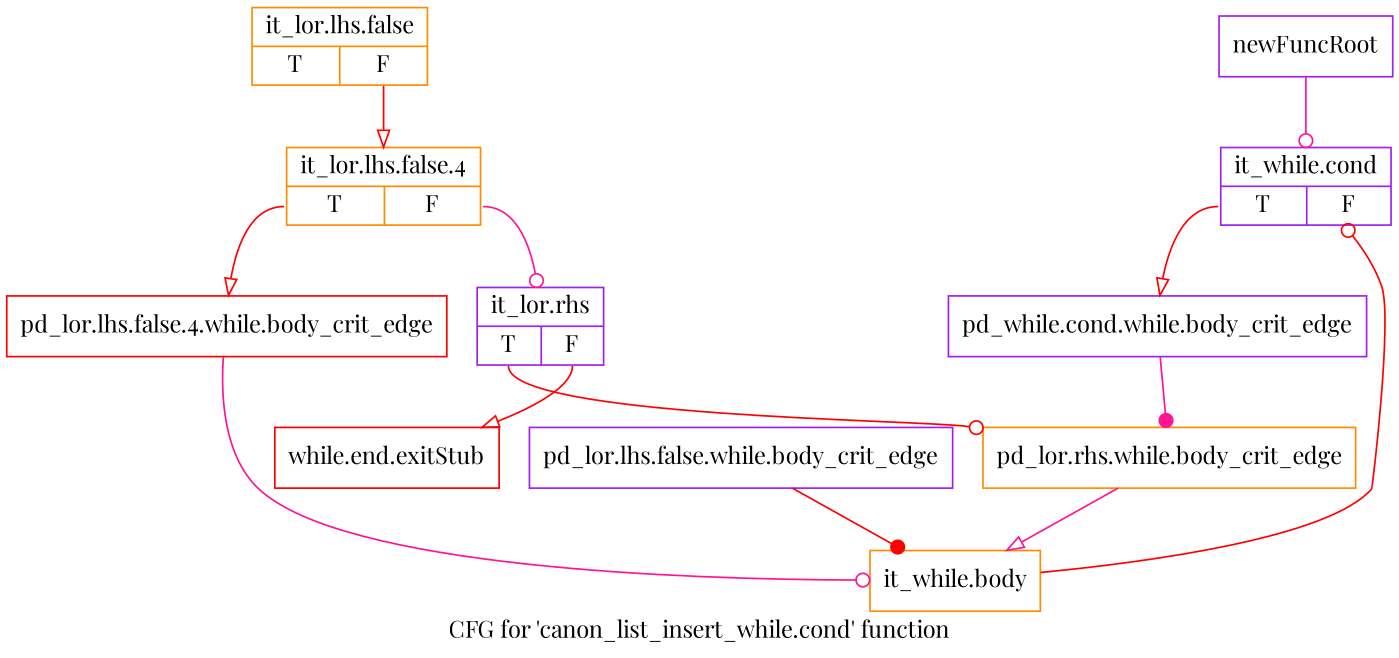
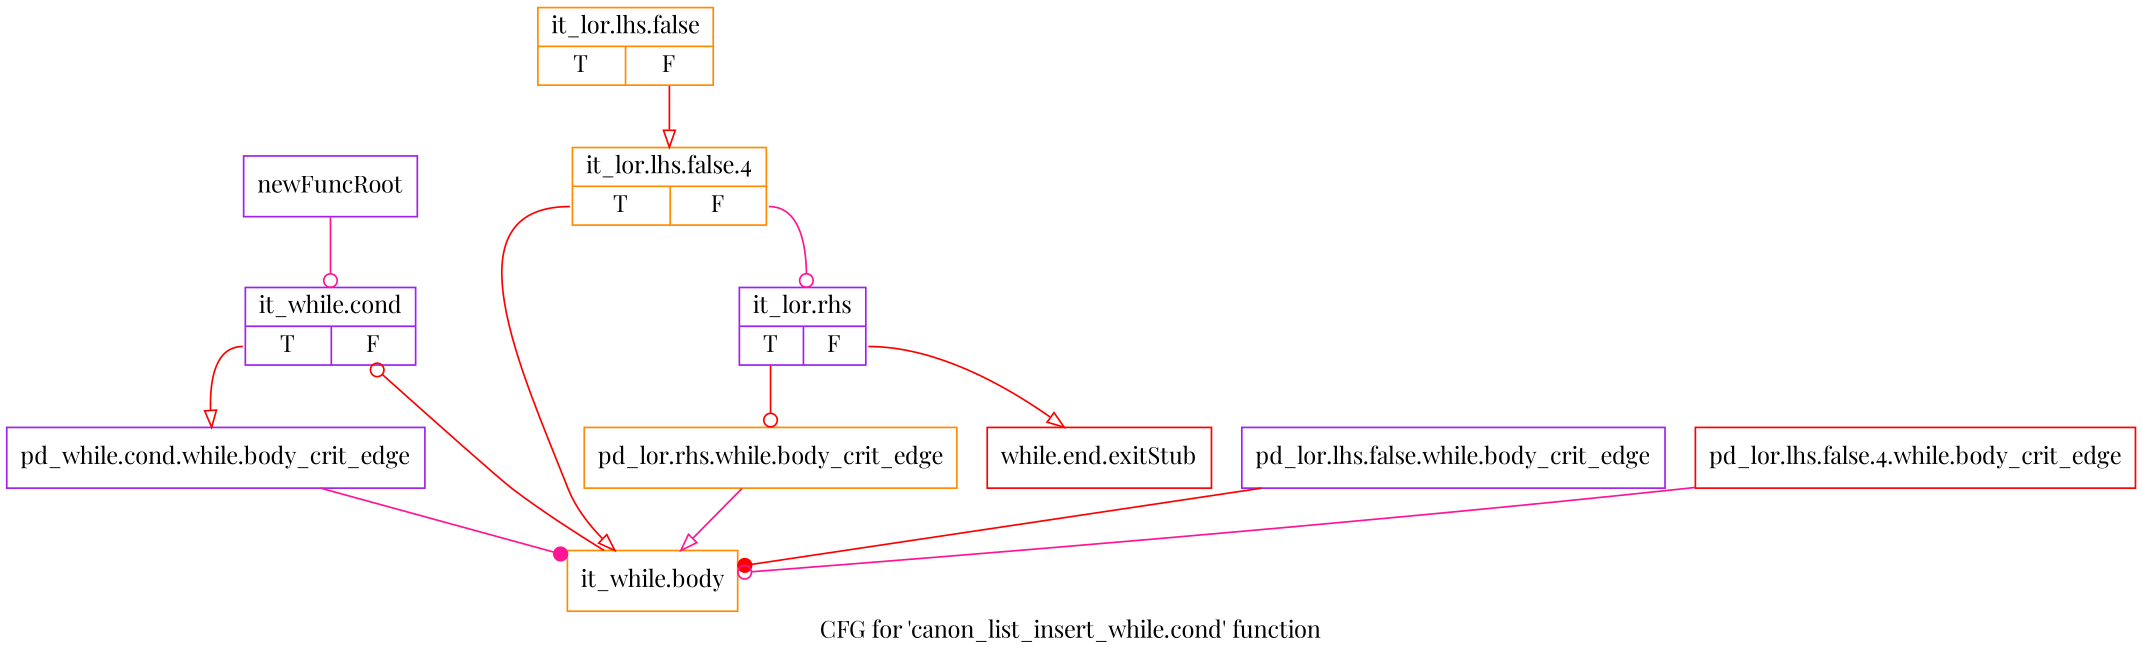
edge "it_lor.lhs.false.4" -> "pd_lor.lhs.false.4.while.body_crit_edge": now "it_lor.lhs.false.4" -> "it_while.body"
edge "pd_while.cond.while.body_crit_edge" -> "pd_lor.rhs.while.body_crit_edge": now "pd_while.cond.while.body_crit_edge" -> "it_while.body"
